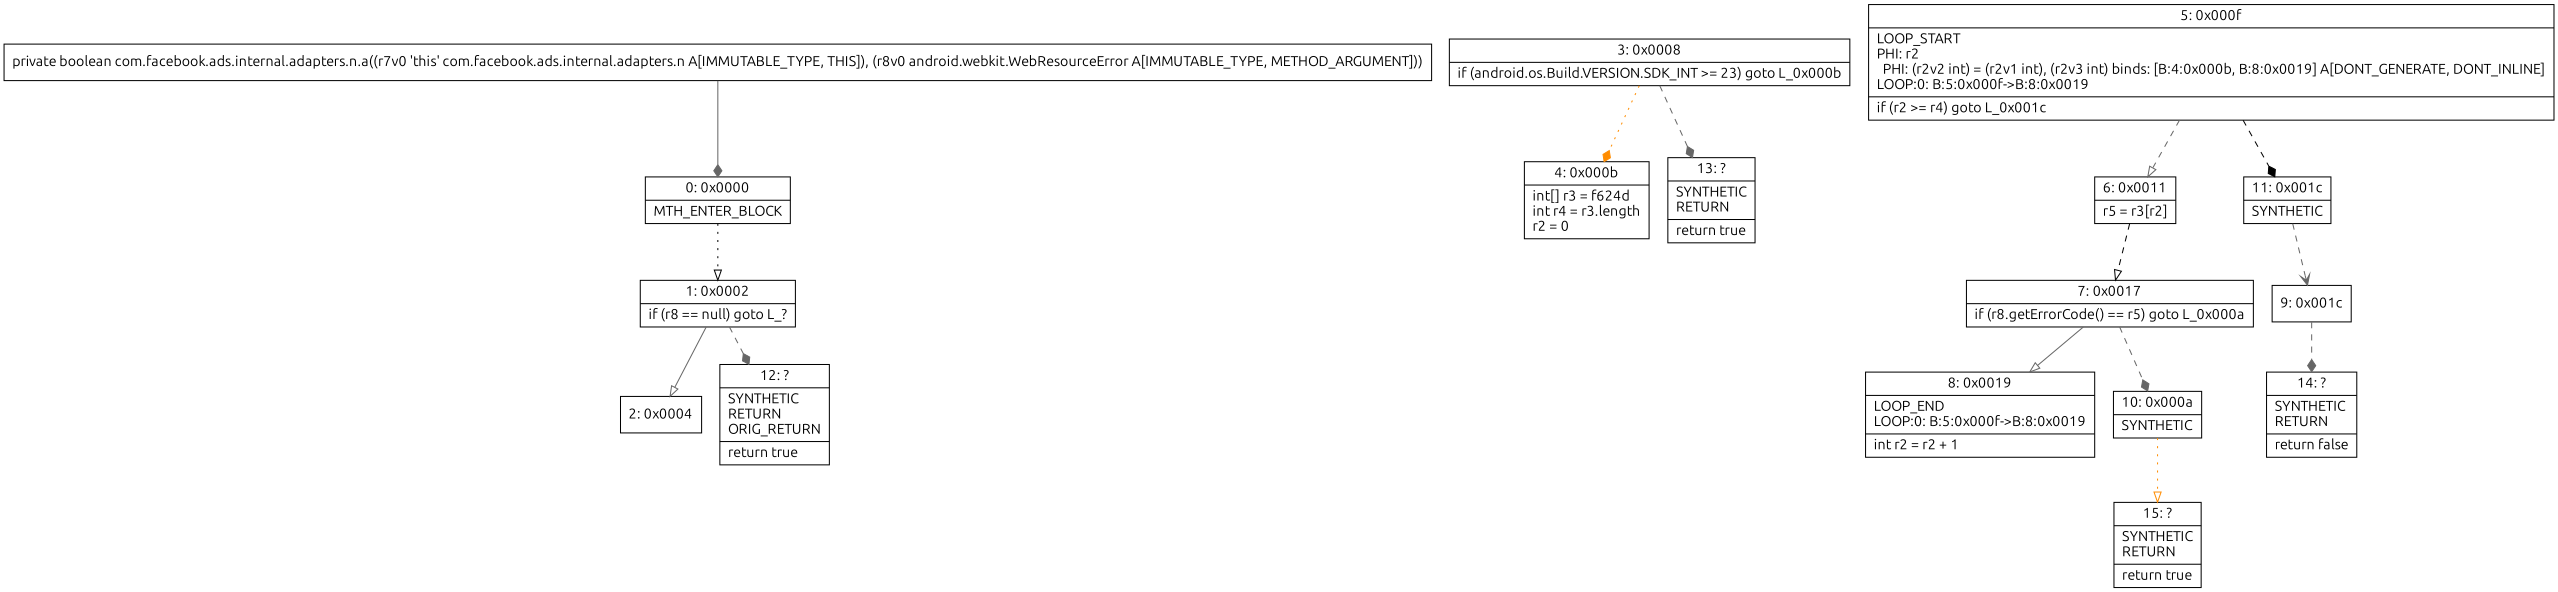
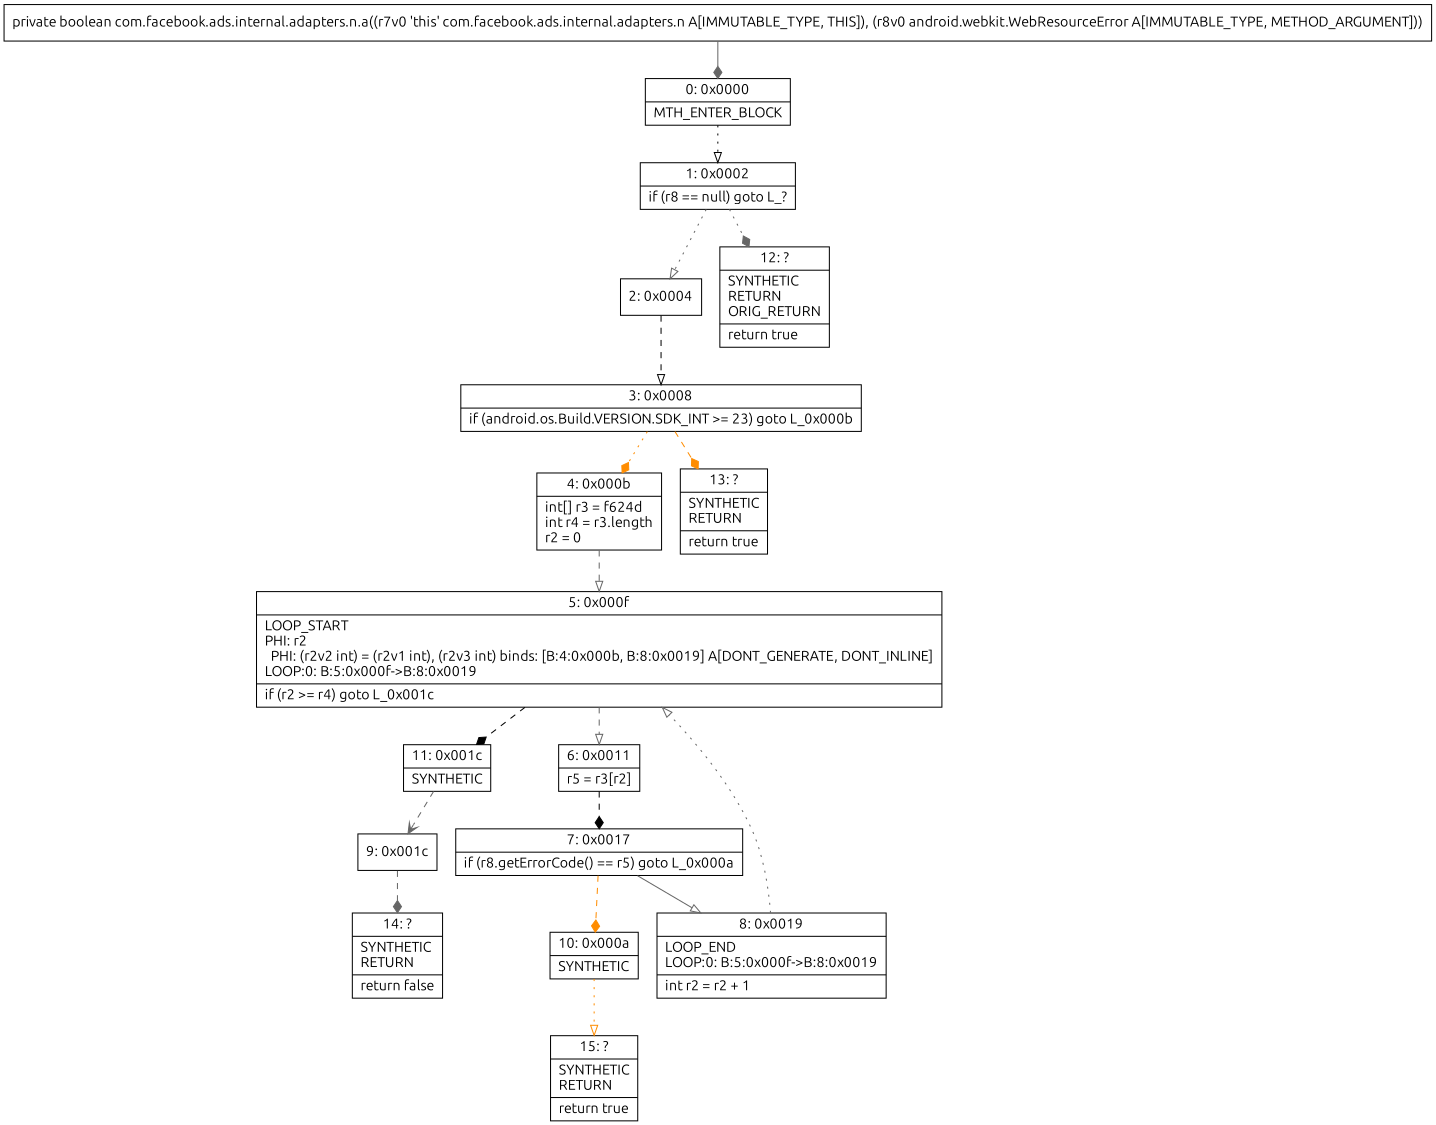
edge "3: 0x0008" -> "13: ?": color gray40 -> darkorange
edge "6: 0x0011" -> "7: 0x0017": arrowhead onormal -> diamond
edge "1: 0x0002" -> "12: ?": style dashed -> dotted
edge "2: 0x0004" -> "3: 0x0008": added
edge "7: 0x0017" -> "10: 0x000a": color gray40 -> darkorange
edge "1: 0x0002" -> "2: 0x0004": style solid -> dotted
edge "4: 0x000b" -> "5: 0x000f": added
edge "8: 0x0019" -> "5: 0x000f": added
